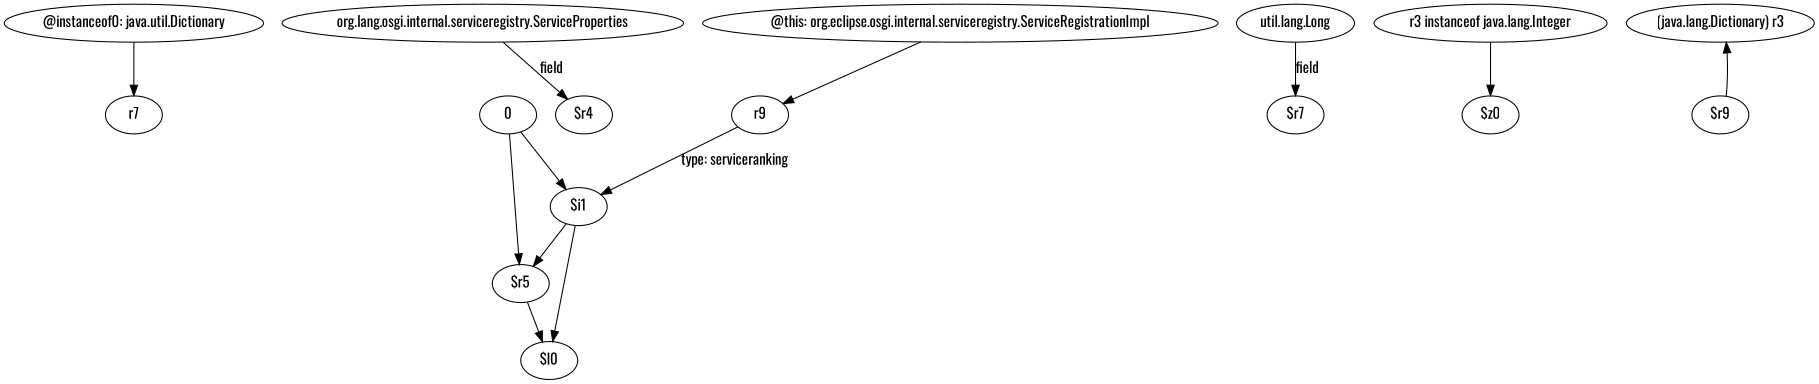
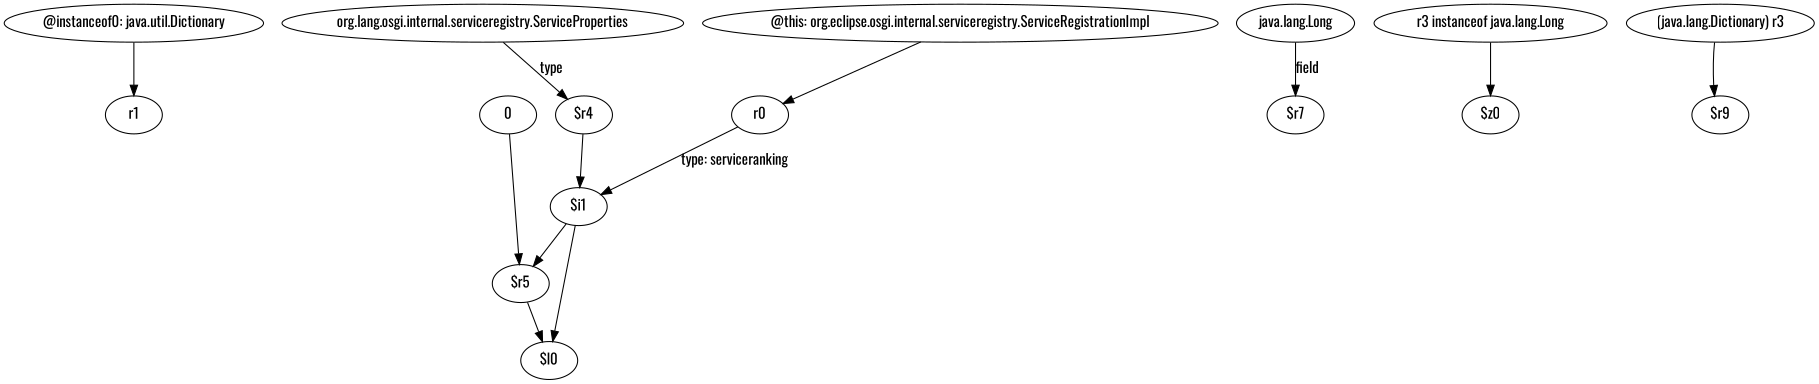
node "util.lang.Long": label "util.lang.Long" -> "java.lang.Long"
node "r3 instanceof java.lang.Integer": label "r3 instanceof java.lang.Integer" -> "r3 instanceof java.lang.Long"
edge "org.lang.osgi.internal.serviceregistry.ServiceProperties" -> "$r4": label "field" -> "type"
edge "$r9" -> "(java.lang.Dictionary) r3": reversed
node "r7": label "r7" -> "r1"
node "r9": label "r9" -> "r0"
edge "0" -> "$i1": now "$r4" -> "$i1"
